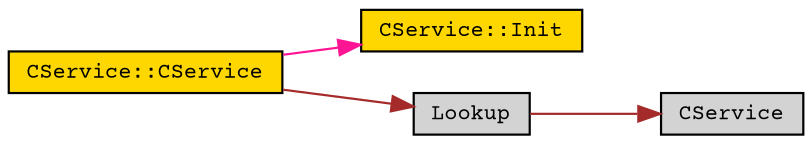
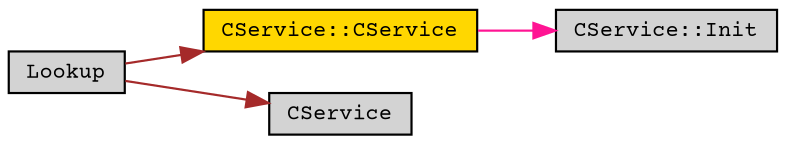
node "CService::Init": fillcolor gold -> lightgrey
edge "CService::CService" -> "Lookup": reversed
